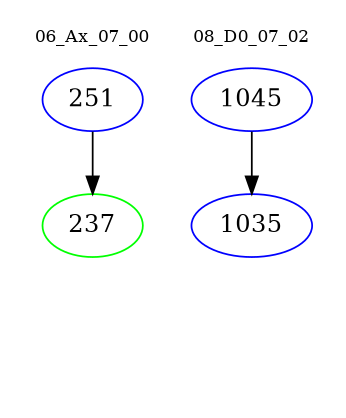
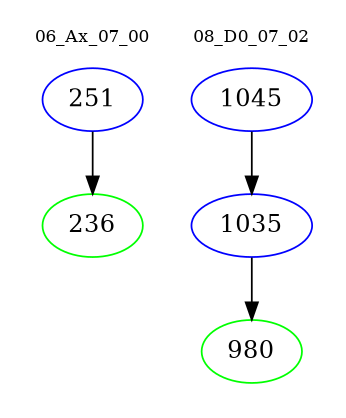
node "237": label "237" -> "236"
node "980": added
